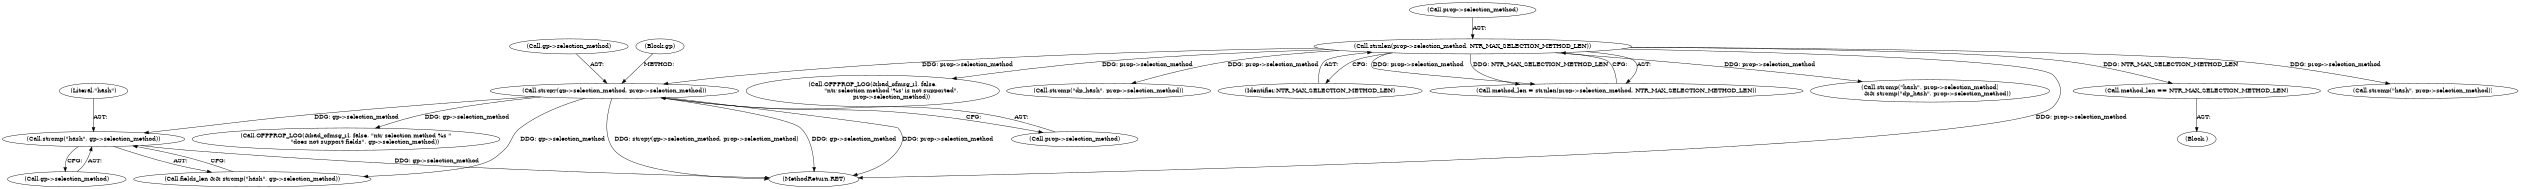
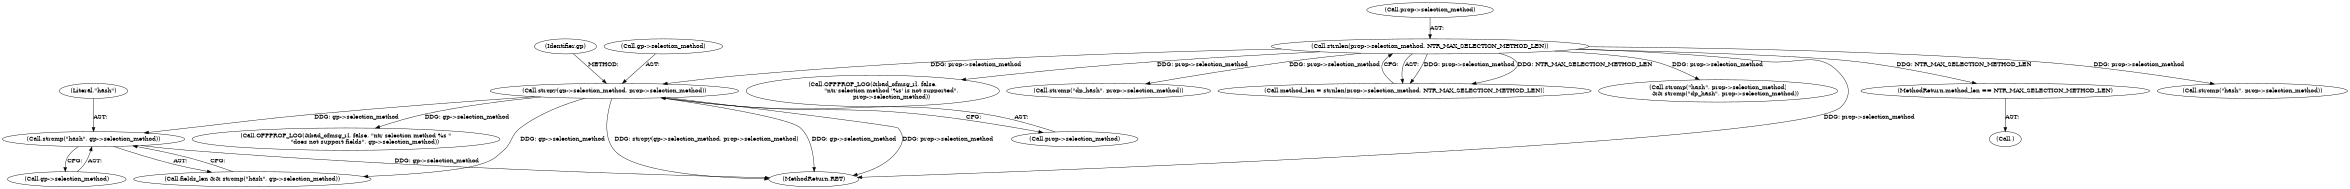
node "(Block,gp)": label "(Block,gp)" -> "(Identifier,gp)"
node "(Identifier,NTR_MAX_SELECTION_METHOD_LEN)": removed
node "(Call,method_len == NTR_MAX_SELECTION_METHOD_LEN)": label "(Call,method_len == NTR_MAX_SELECTION_METHOD_LEN)" -> "(MethodReturn,method_len == NTR_MAX_SELECTION_METHOD_LEN)"
node "(Block,)": label "(Block,)" -> "(Call,)"
